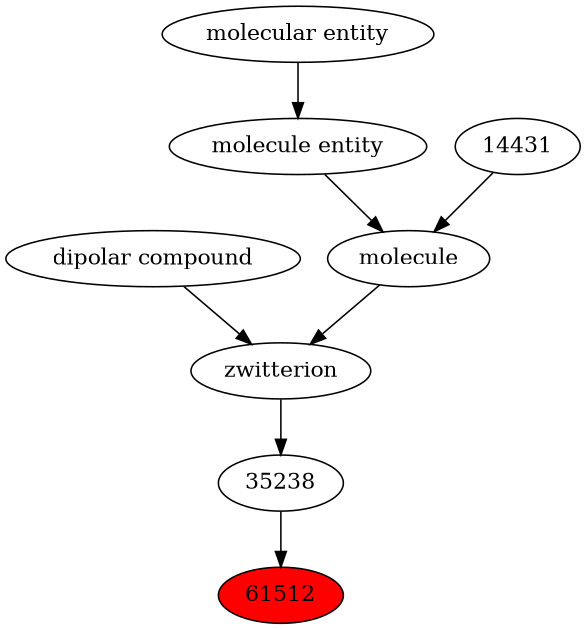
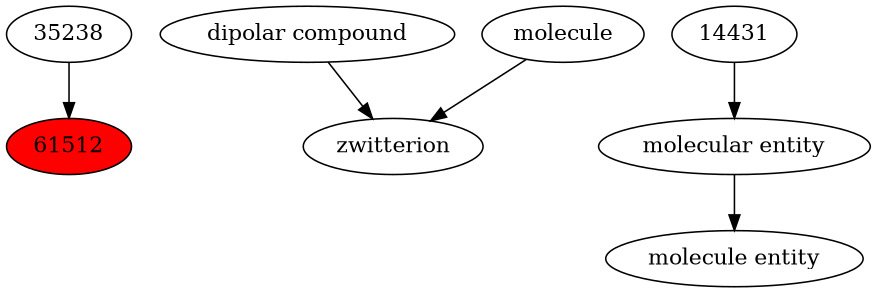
edge "14431" -> "molecule": now "14431" -> "molecular entity"
edge "molecule entity" -> "molecule": removed
edge "zwitterion" -> "35238": removed
